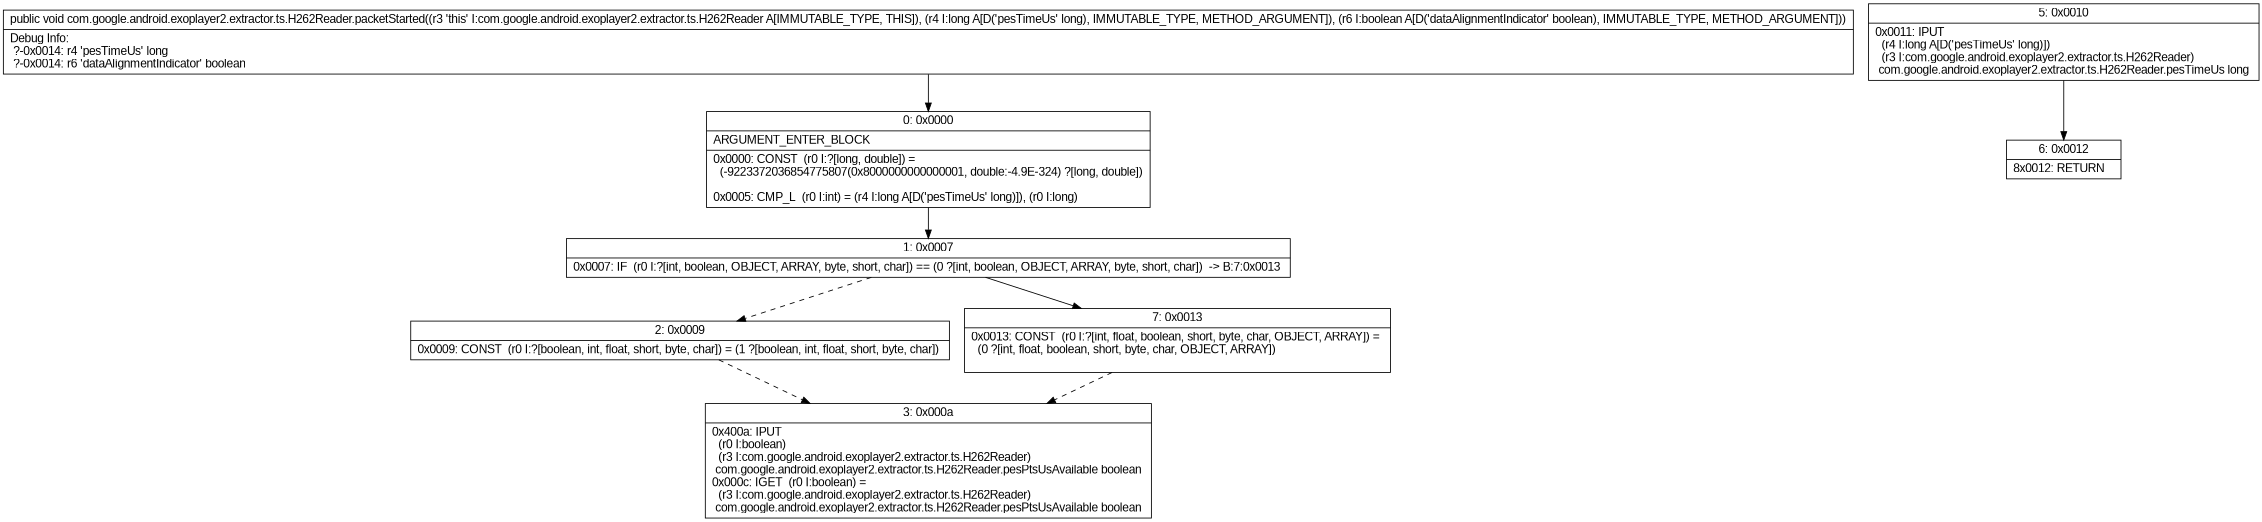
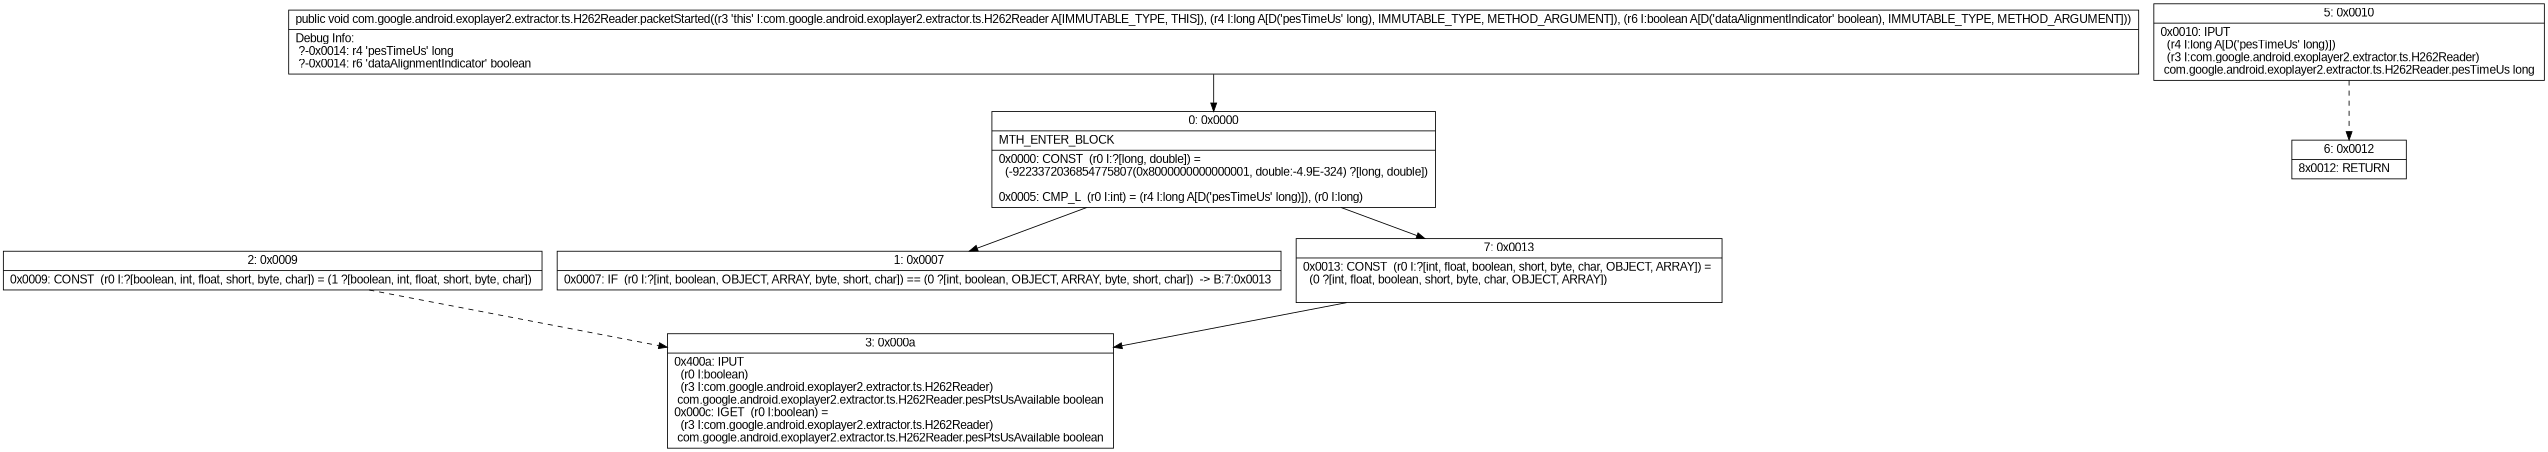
node "5: 0x0010": text "0x0011: IPUT" -> "0x0010: IPUT"
edge "5: 0x0010" -> "6: 0x0012": style solid -> dashed
node "0: 0x0000": text "ARGUMENT_ENTER_BLOCK" -> "MTH_ENTER_BLOCK"
edge "1: 0x0007" -> "7: 0x0013": now "0: 0x0000" -> "7: 0x0013"
edge "1: 0x0007" -> "2: 0x0009": removed
edge "7: 0x0013" -> "3: 0x000a": style dashed -> solid
